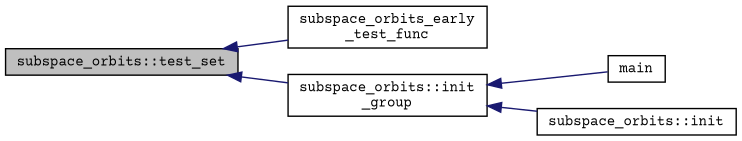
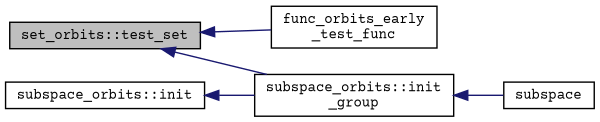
node "subspace_orbits_early _test_func": label "subspace_orbits_early _test_func" -> "func_orbits_early _test_func"
node "subspace_orbits::test_set": label "subspace_orbits::test_set" -> "set_orbits::test_set"
node "main": label "main" -> "subspace"
edge "subspace_orbits::init" -> "subspace_orbits::init _group": reversed
